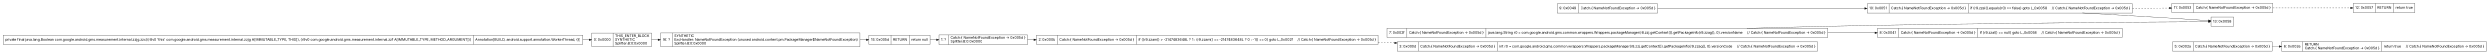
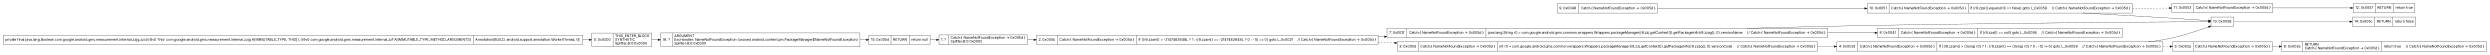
edge "11: 0x0053" -> "12: 0x0057": style dashed -> solid
node "14: 0x005c": added
node "16: ?": text "SYNTHETIC" -> "ARGUMENT"
edge "2: 0x000b" -> "7: 0x002f": added
node "4: 0x0028": added
